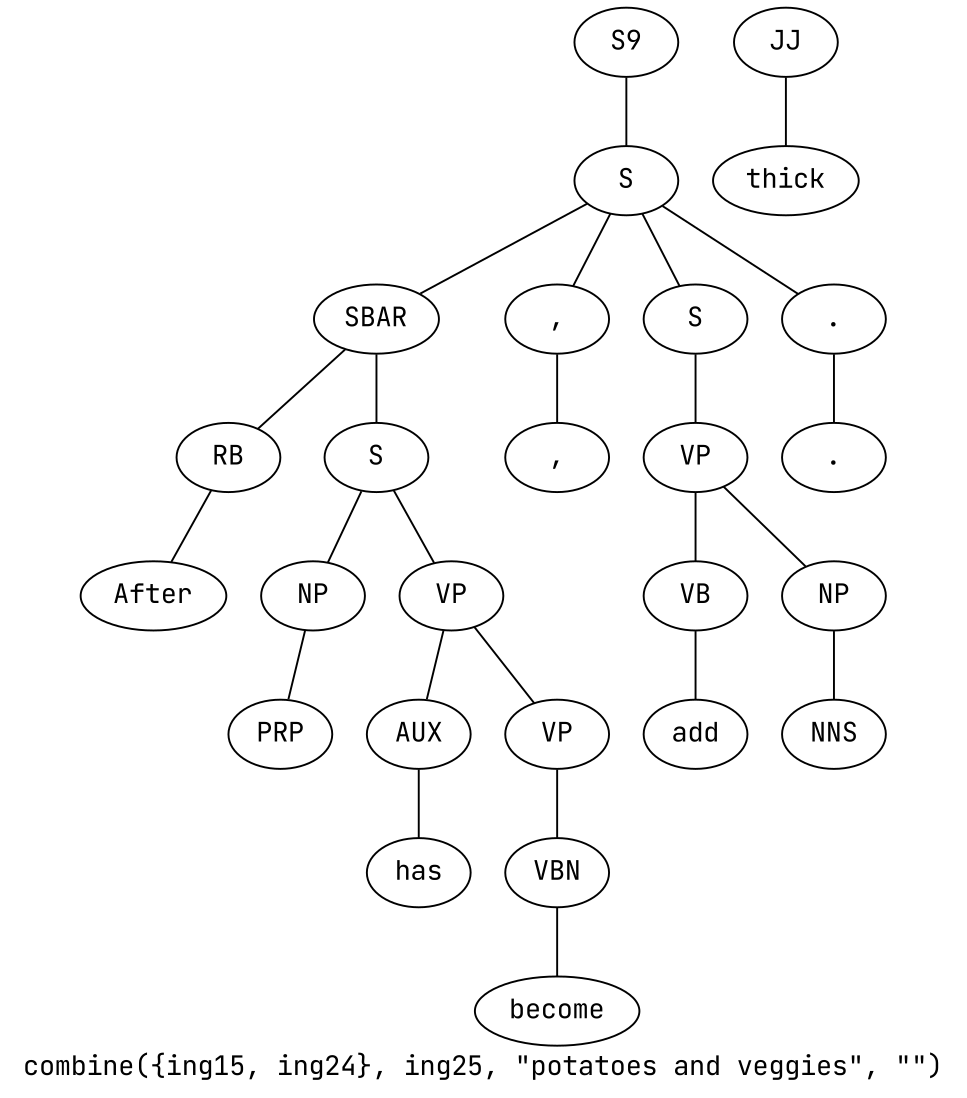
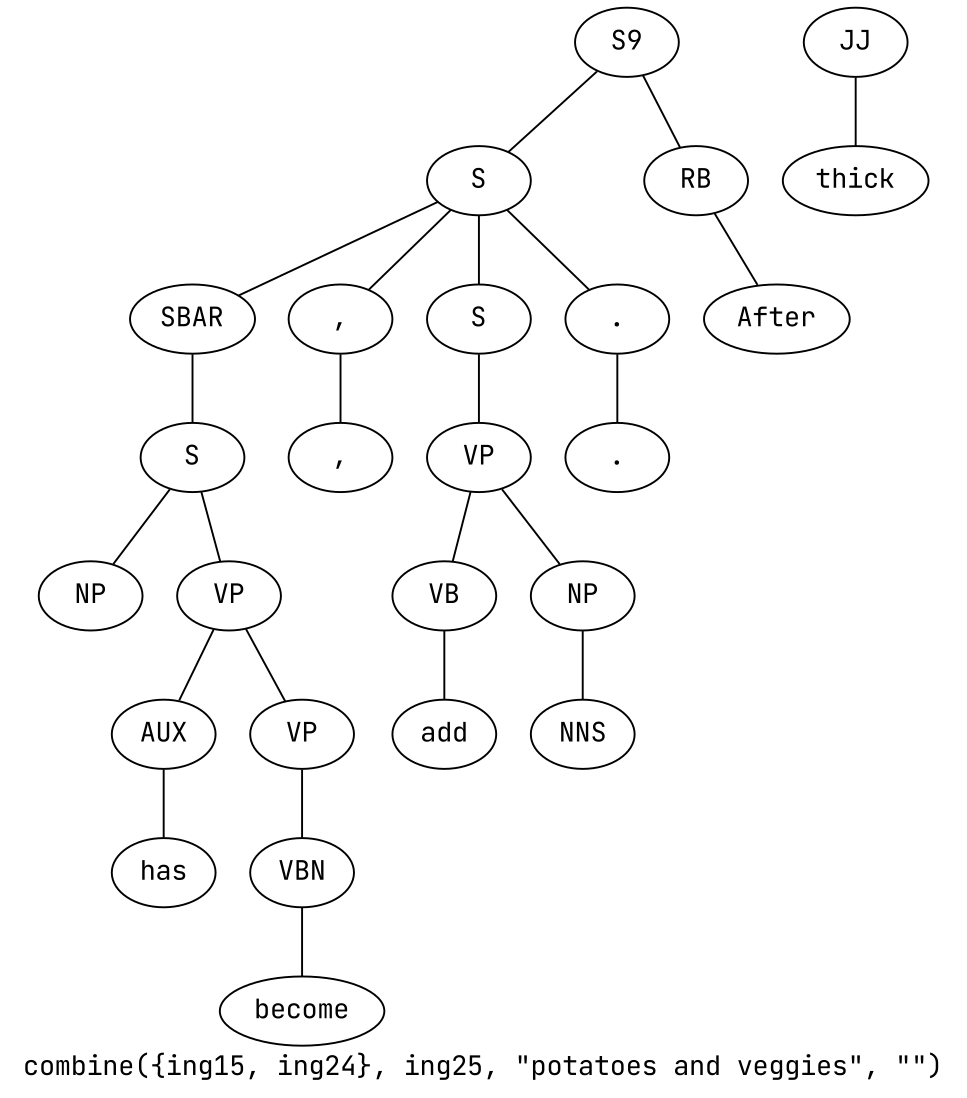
edge "SBAR" -- "RB": now "S9" -- "RB"
node "PRP": removed
